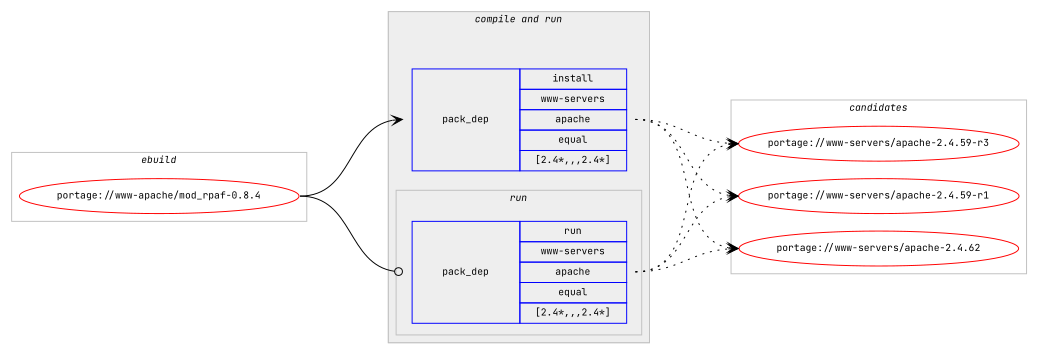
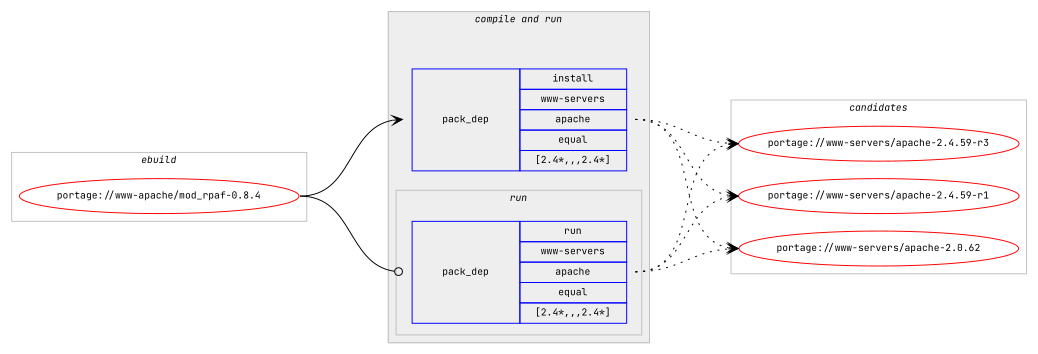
node "portage://www-servers/apache-2.4.62": label "portage://www-servers/apache-2.4.62" -> "portage://www-servers/apache-2.0.62"
